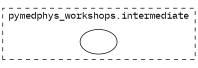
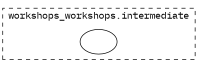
cluster "pymedphys_workshops.intermediate": label "pymedphys_workshops.intermediate" -> "workshops_workshops.intermediate"
